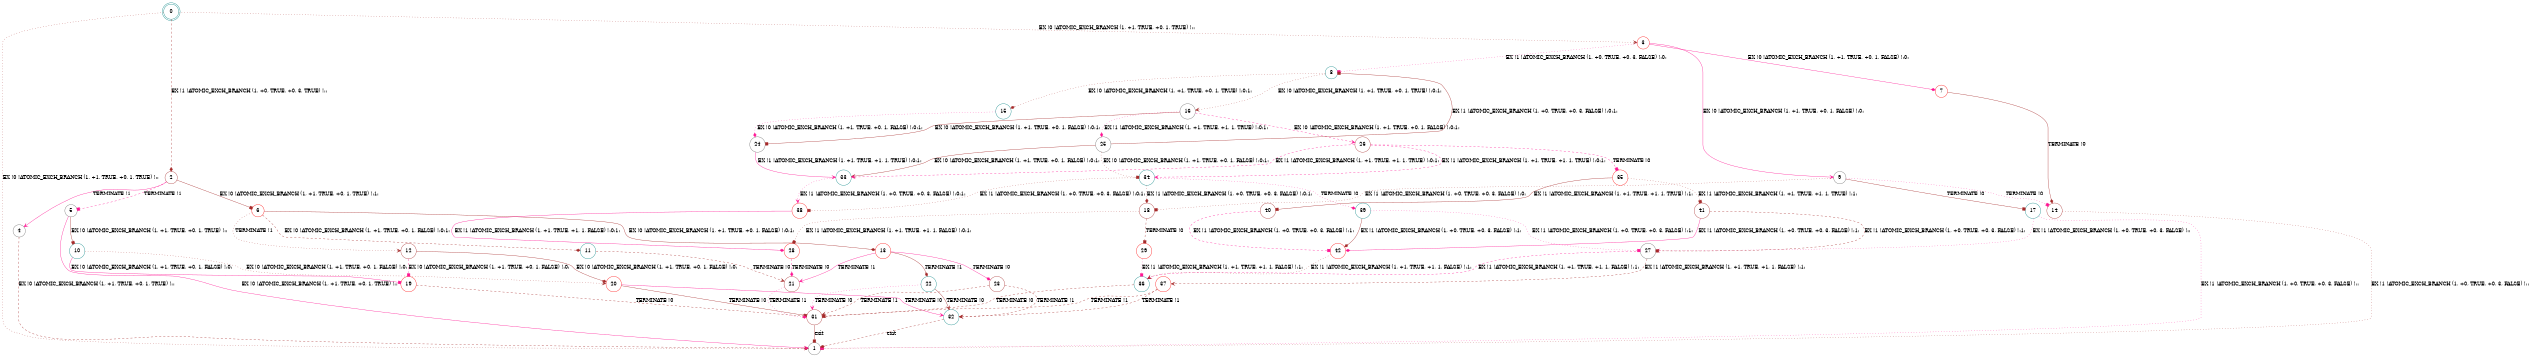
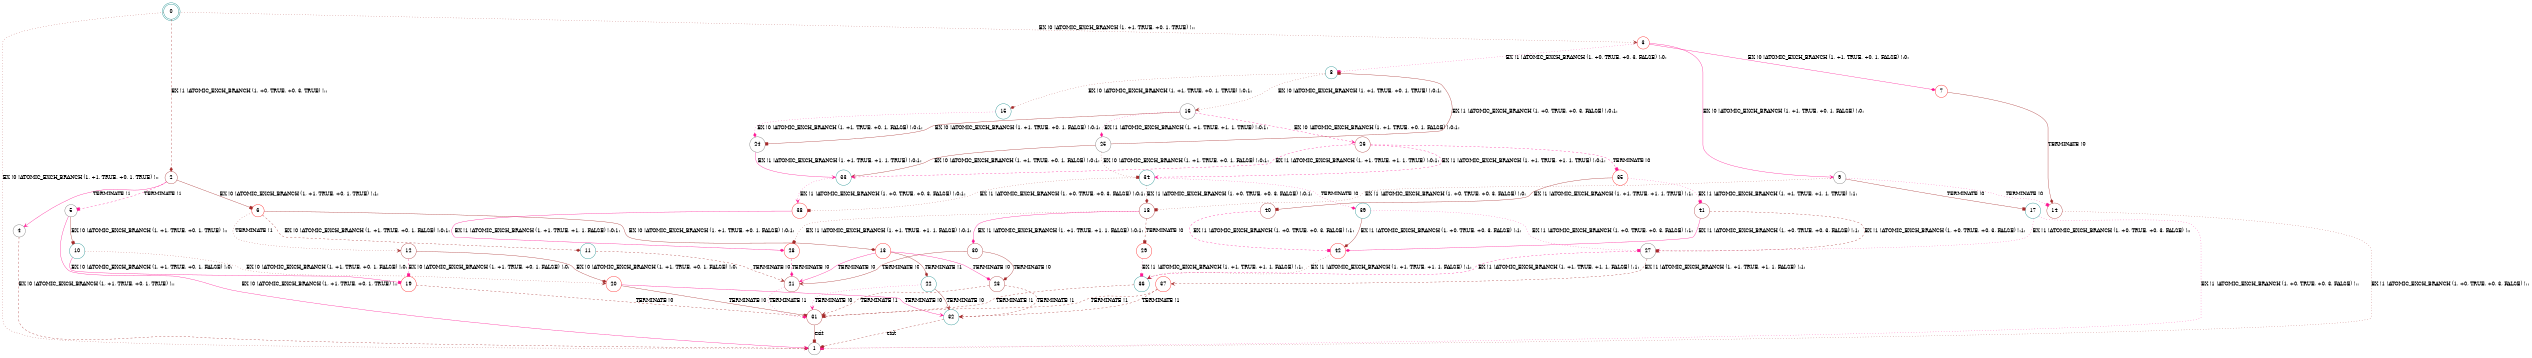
edge "35" -> "41": color brown -> deeppink
node "30": added
edge "13" -> "21": label "TERMINATE !1" -> "TERMINATE !0"
edge "36" -> "31": label "TERMINATE !0" -> "TERMINATE !1"
